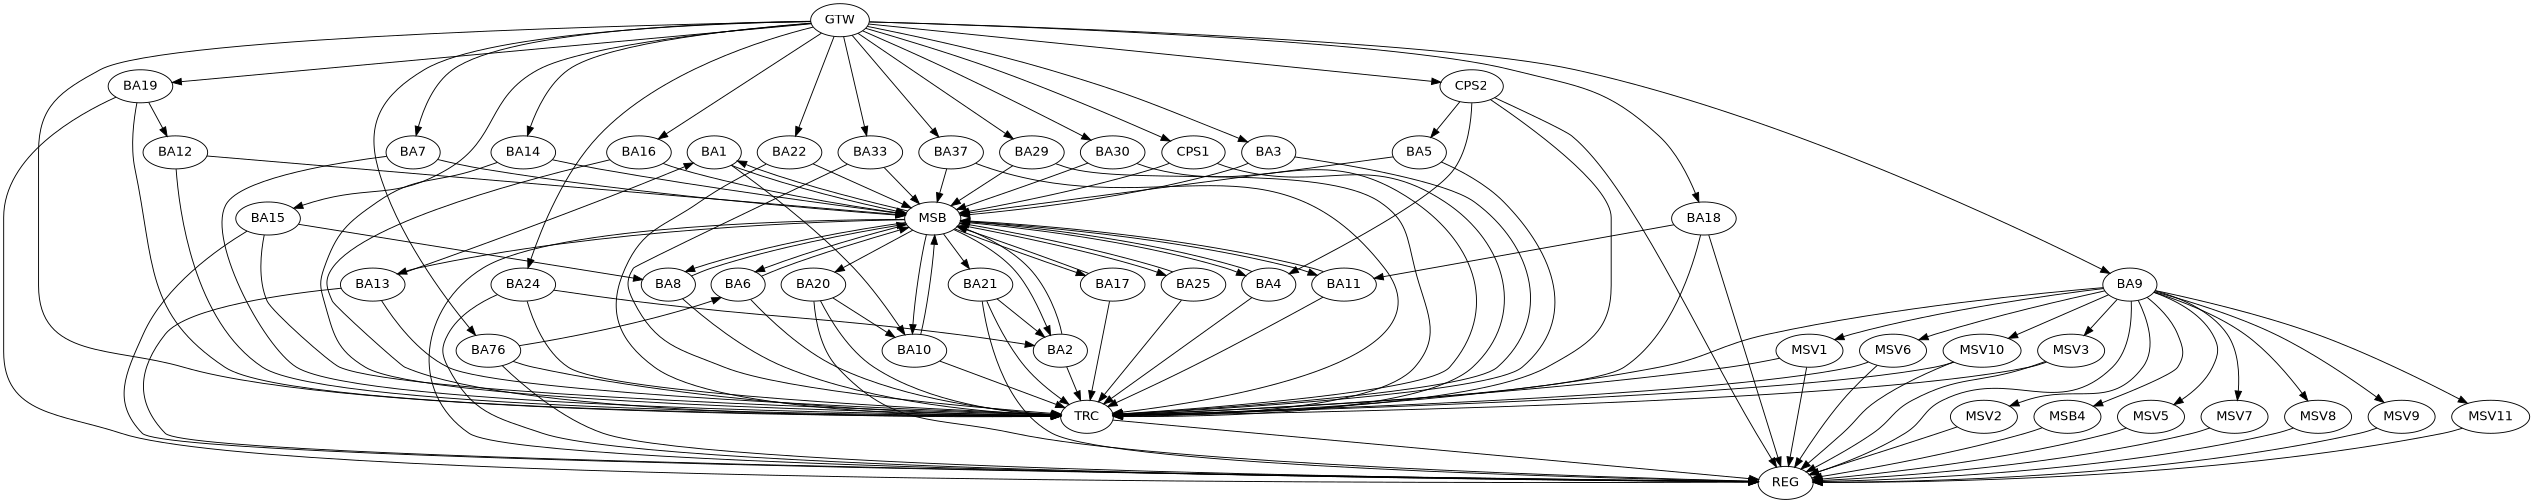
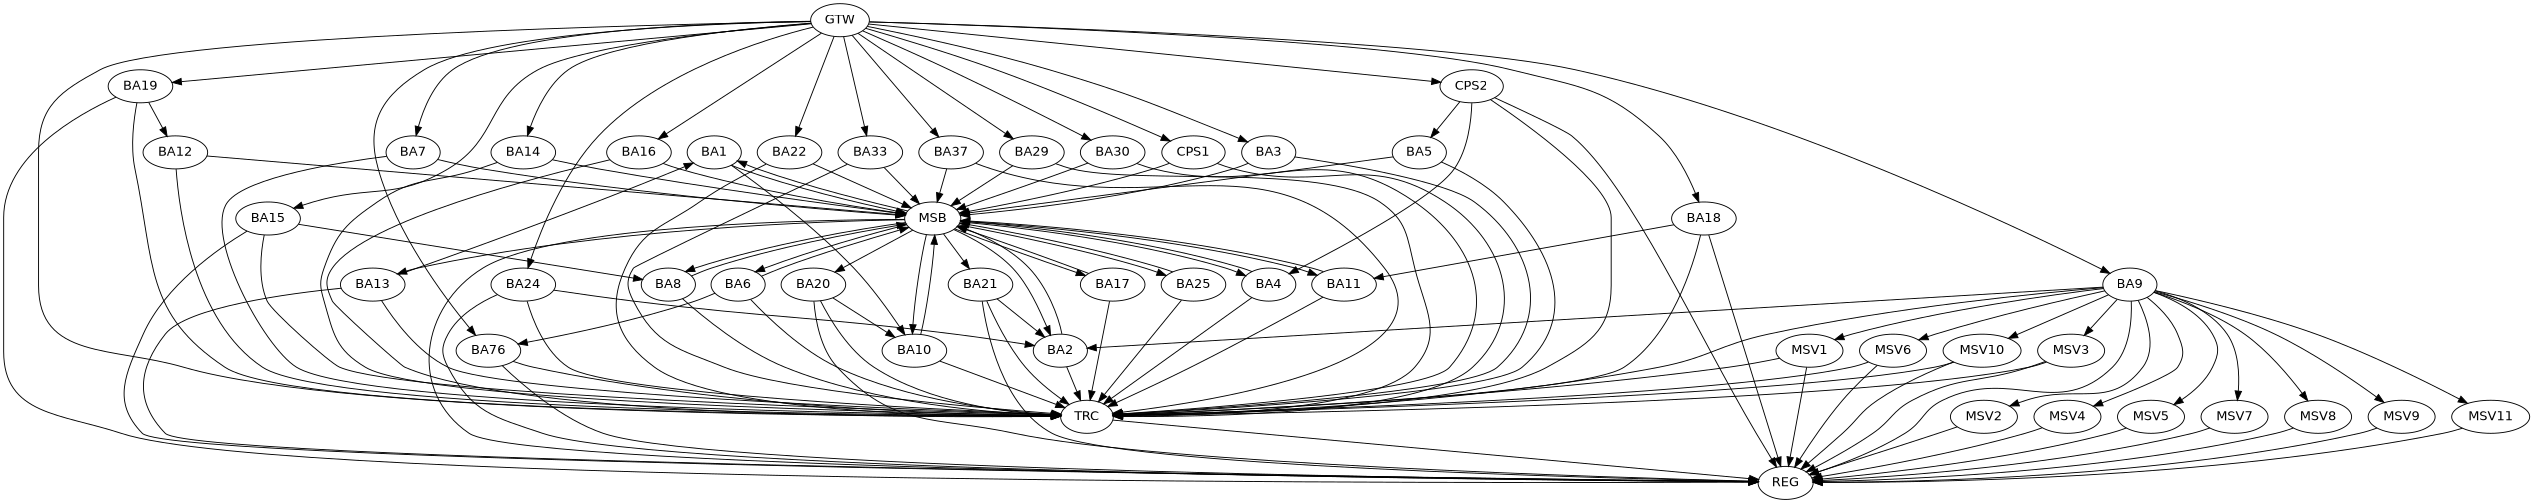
edge "BA9" -> "BA2": added
edge "BA76" -> "BA6": reversed
node "MSB4": label "MSB4" -> "MSV4"
